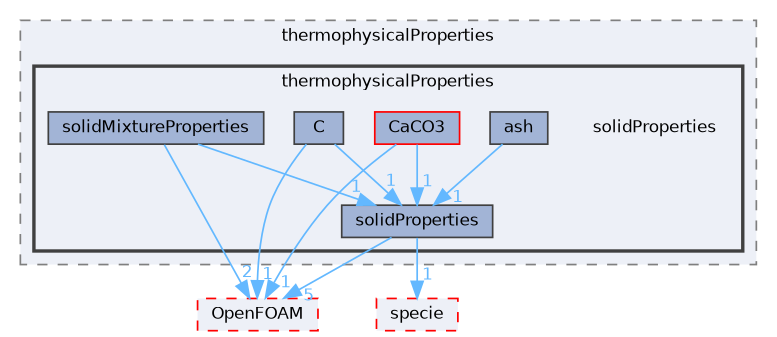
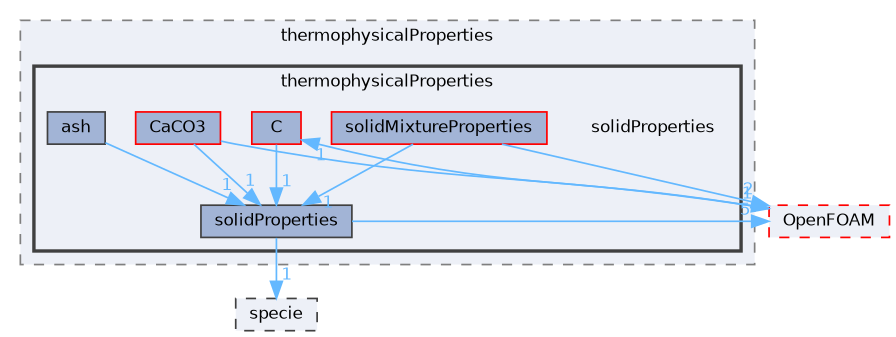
node "solidMixtureProperties": color grey25 -> red
node "C": color grey25 -> red
edge "C" -> "OpenFOAM": reversed
node "specie": color red -> grey25
